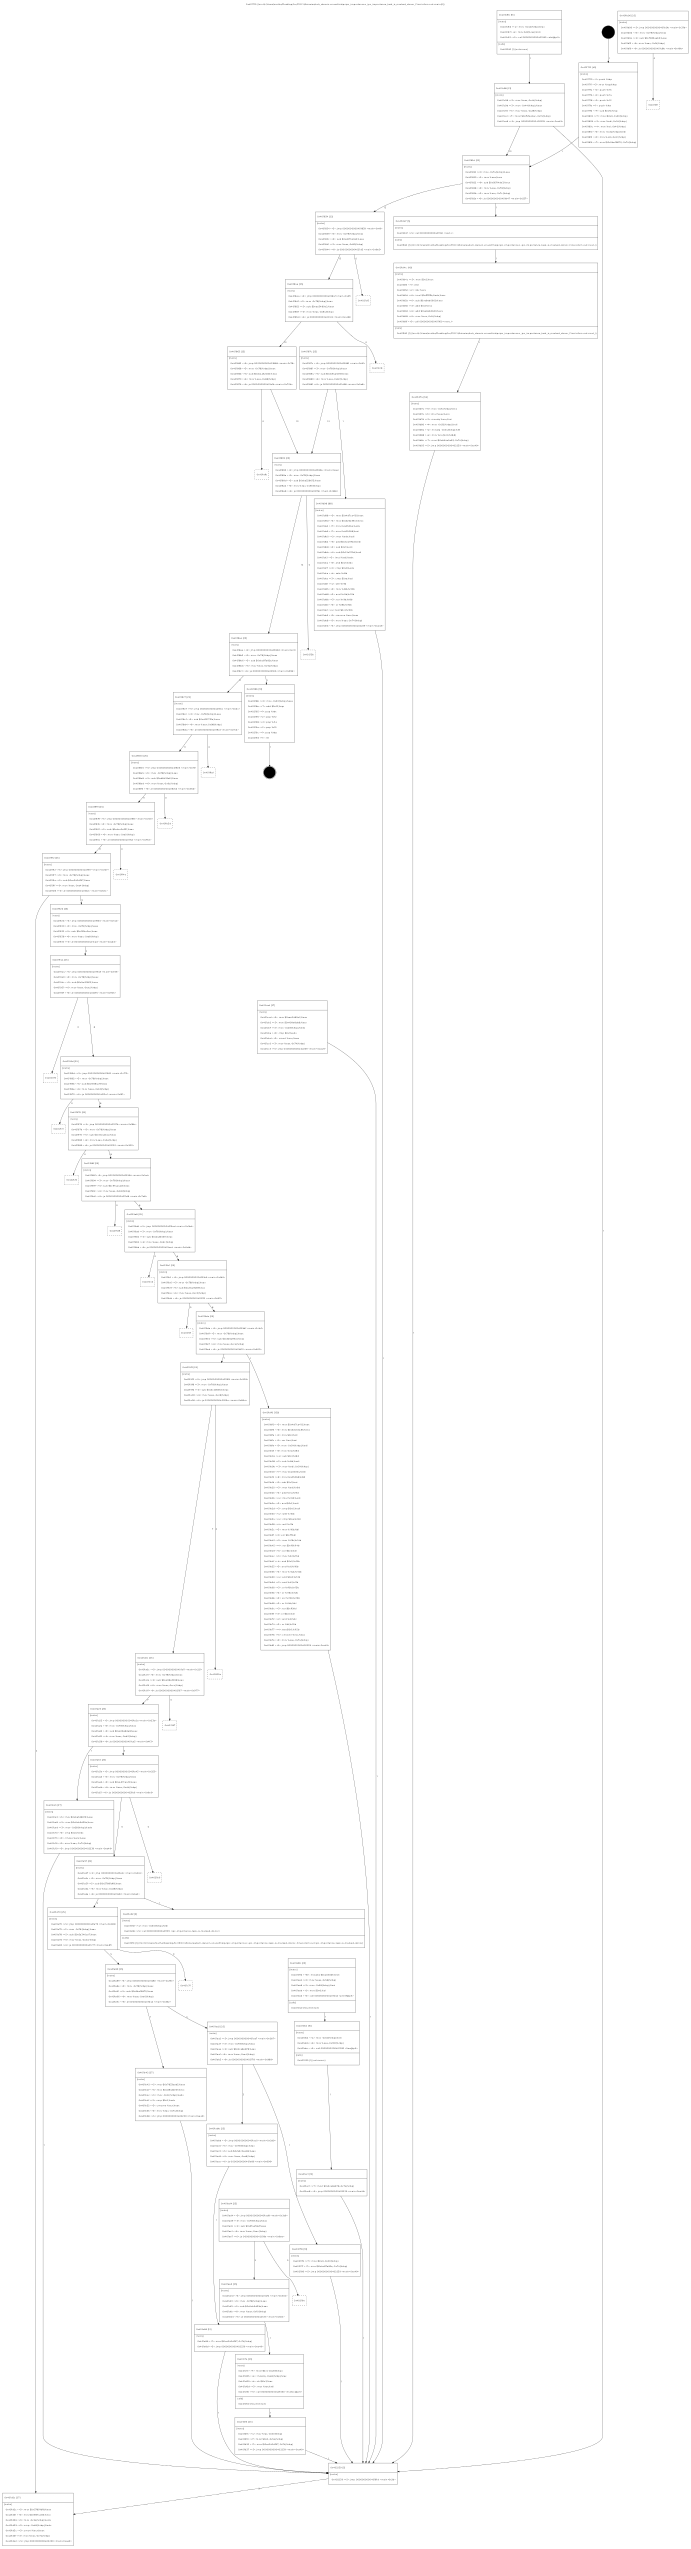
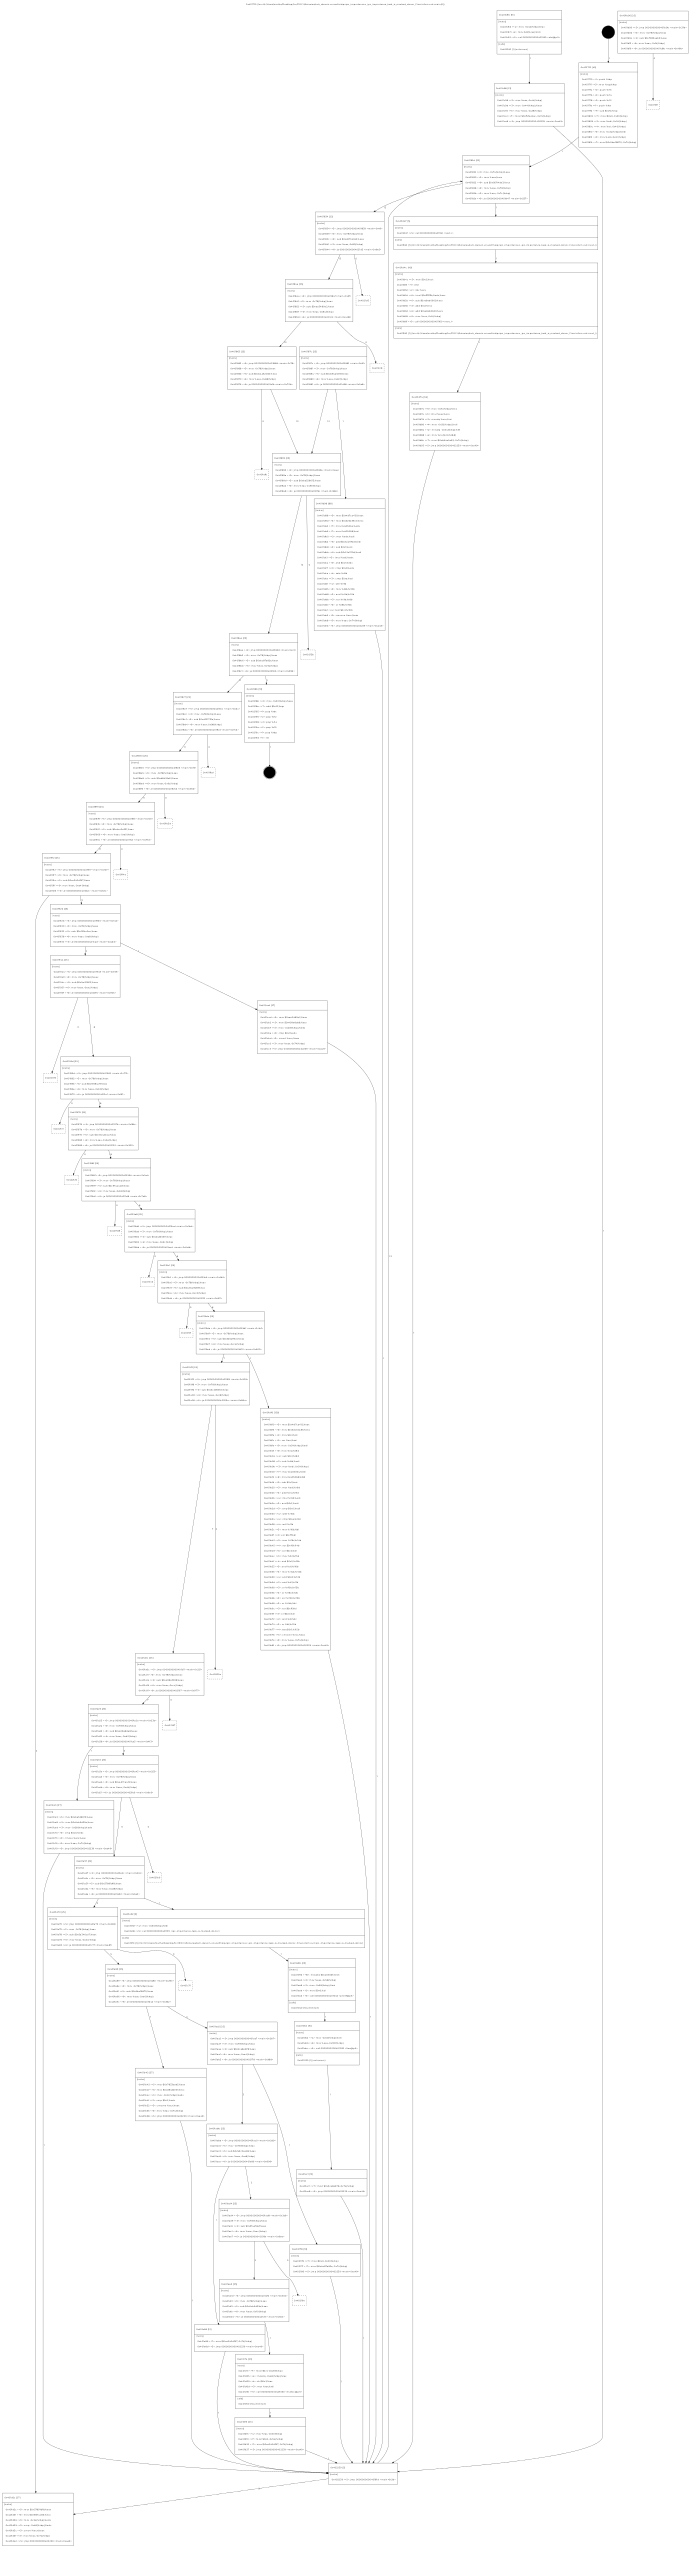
edge "0x401c98 [21]" -> "0x40181d [23]": now "0x402239 [5]" -> "0x40181d [23]"
edge "0x40192b [25]" -> "0x401cad [27]": added, label "1"
edge "0x401e92 [9]" -> "0x401e9b [23]": added, label "1"
edge "0x401abb [25]" -> "0x401ad4 [25]": added, label "2"
